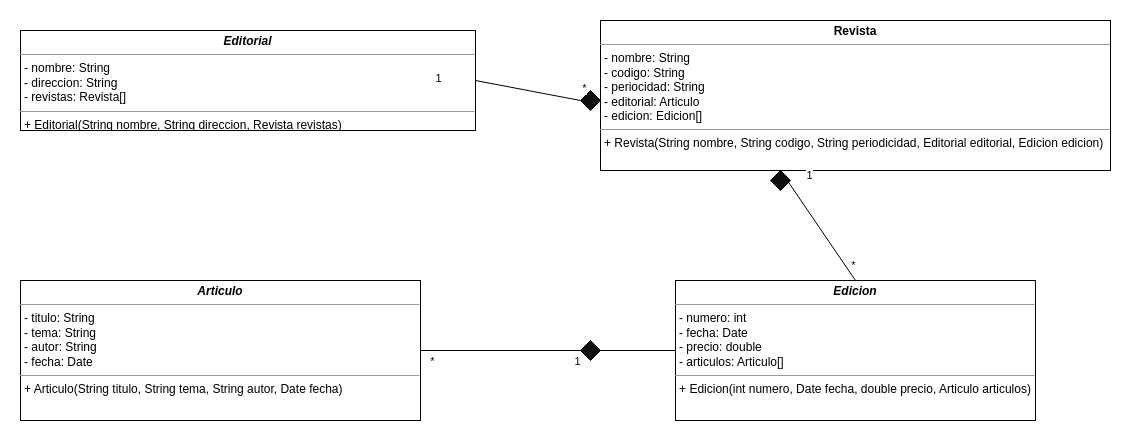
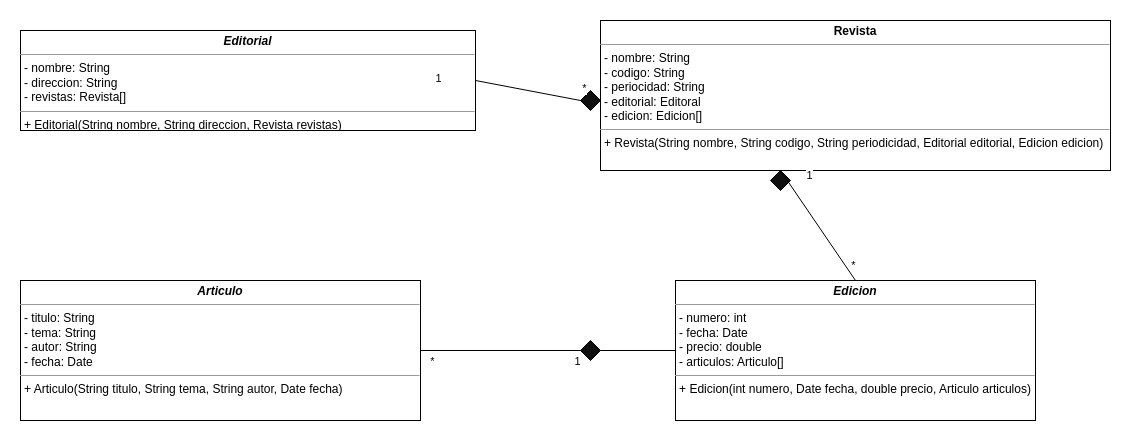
node "Revista - nombre: String - codigo: String - periocidad: String - editorial: Articulo - edicion: Edicion[] + Revista(String nombre, String codigo, String periodicidad, Editorial editorial, Edicion edicion)": label "Revista - nombre: String - codigo: String - periocidad: String - editorial: Articulo - edicion: Edicion[] + Revista(String nombre, String codigo, String periodicidad, Editorial editorial, Edicion edicion)" -> "Revista - nombre: String - codigo: String - periocidad: String - editorial: Editoral - edicion: Edicion[] + Revista(String nombre, String codigo, String periodicidad, Editorial editorial, Edicion edicion)"
